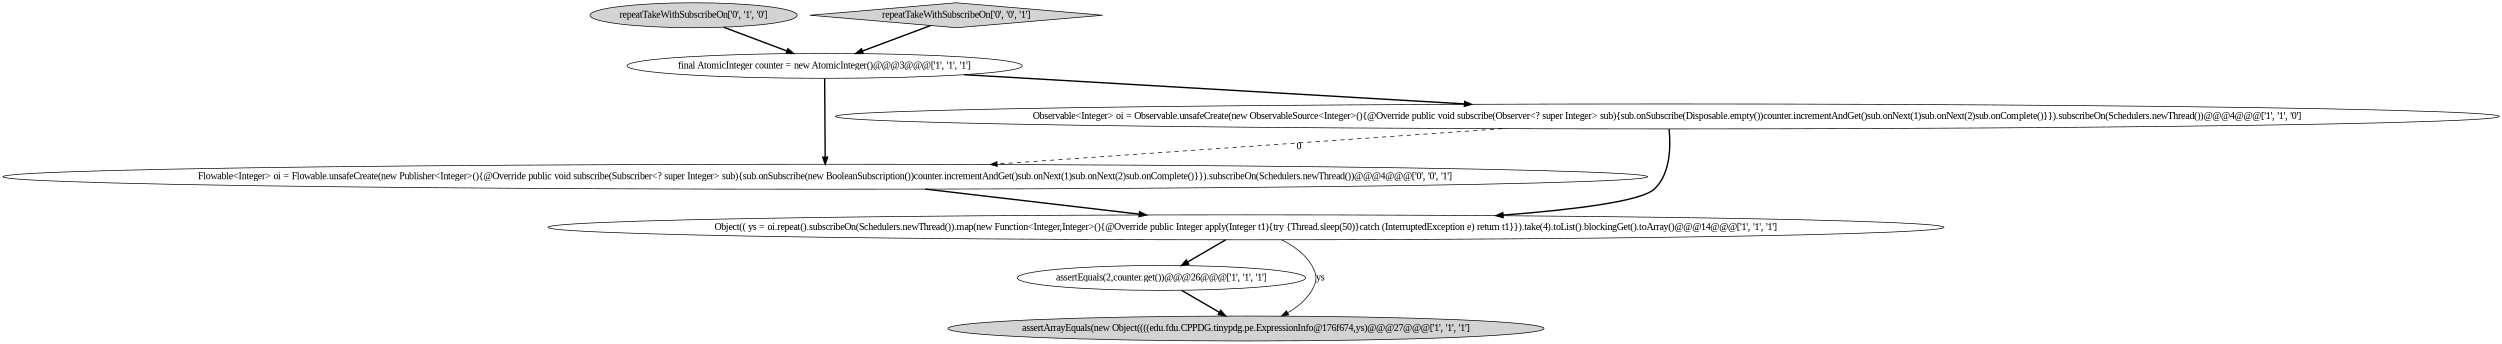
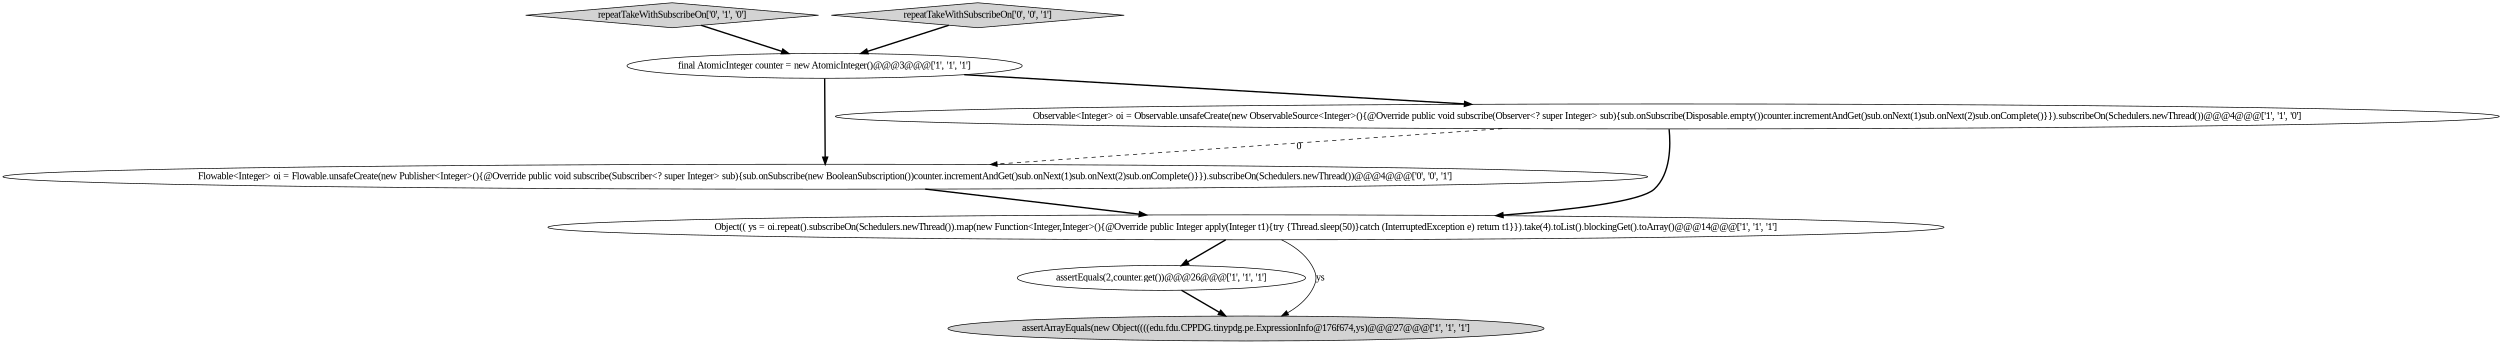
node "repeatTakeWithSubscribeOn['0', '1', '0']": shape ellipse -> diamond
